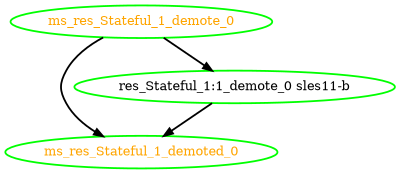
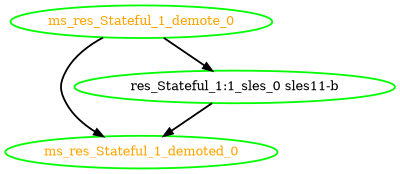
node "res_Stateful_1:1_demote_0 sles11-b": label "res_Stateful_1:1_demote_0 sles11-b" -> "res_Stateful_1:1_sles_0 sles11-b"
